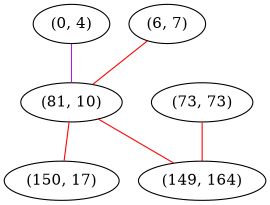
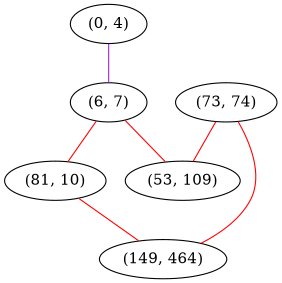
edge "(0, 4)" -- "(81, 10)": now "(0, 4)" -- "(6, 7)"
node "(73, 73)": label "(73, 73)" -> "(73, 74)"
node "(150, 17)": removed
node "(53, 109)": added
node "(149, 164)": label "(149, 164)" -> "(149, 464)"
